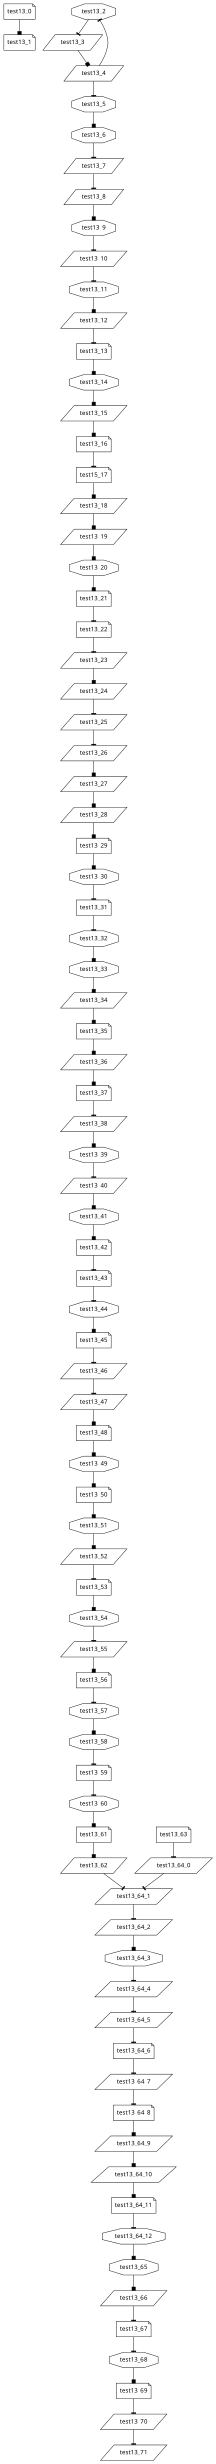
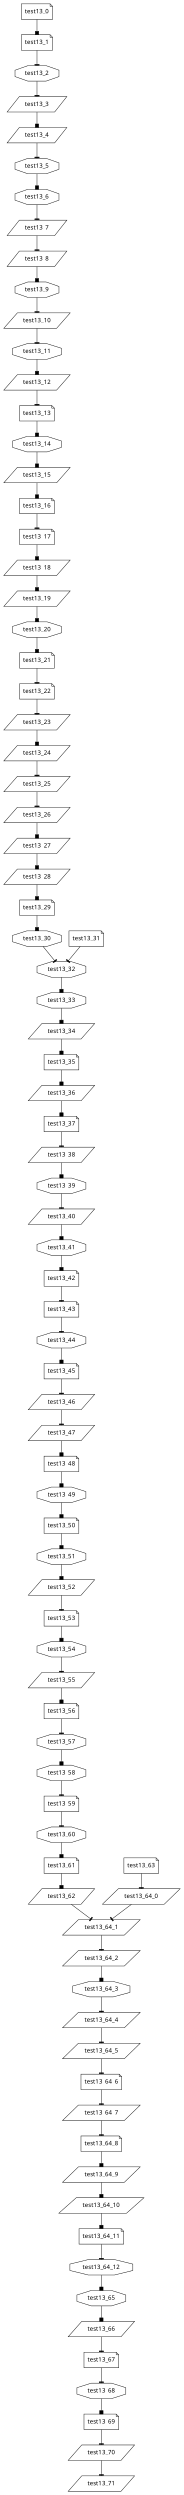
edge "test13_4" -> "test13_2": now "test13_1" -> "test13_2"
node "test15_17": label "test15_17" -> "test13_17"
edge "test13_30" -> "test13_31": now "test13_30" -> "test13_32"
